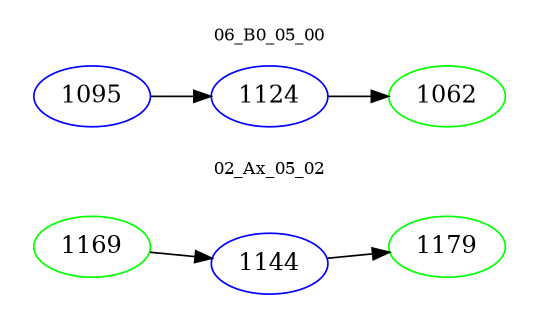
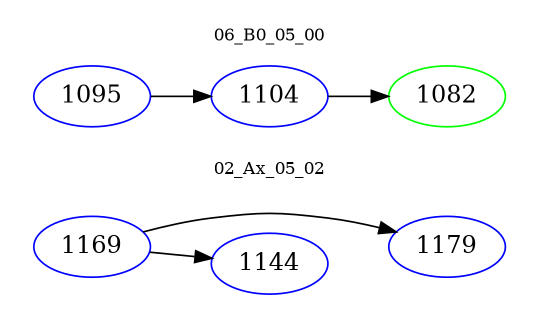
node "1124": label "1124" -> "1104"
node "1062": label "1062" -> "1082"
node "1169": color green -> blue
node "1179": color green -> blue
edge "1144" -> "1179": now "1169" -> "1179"
